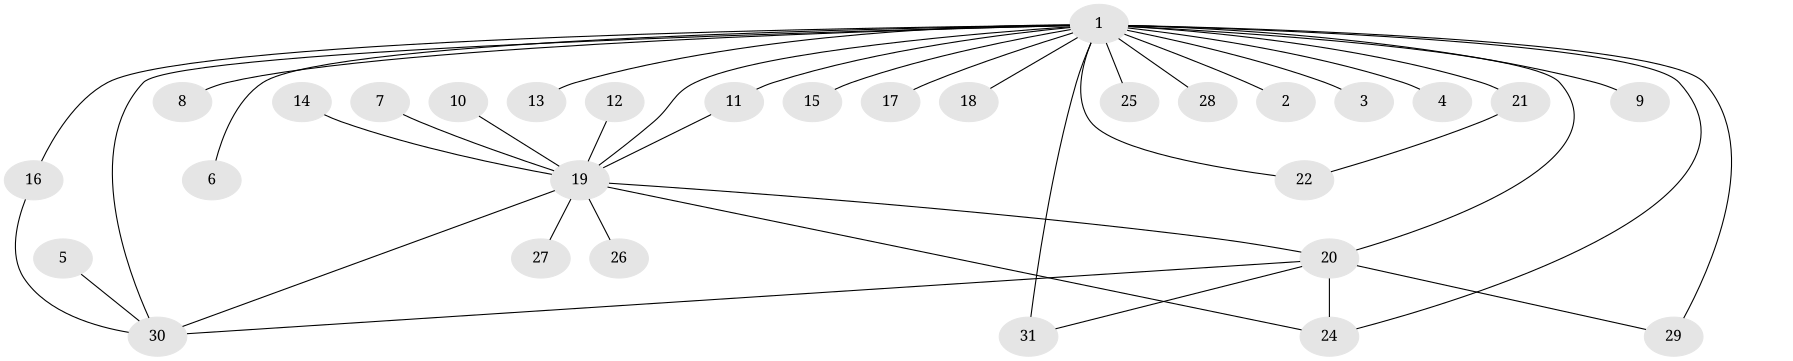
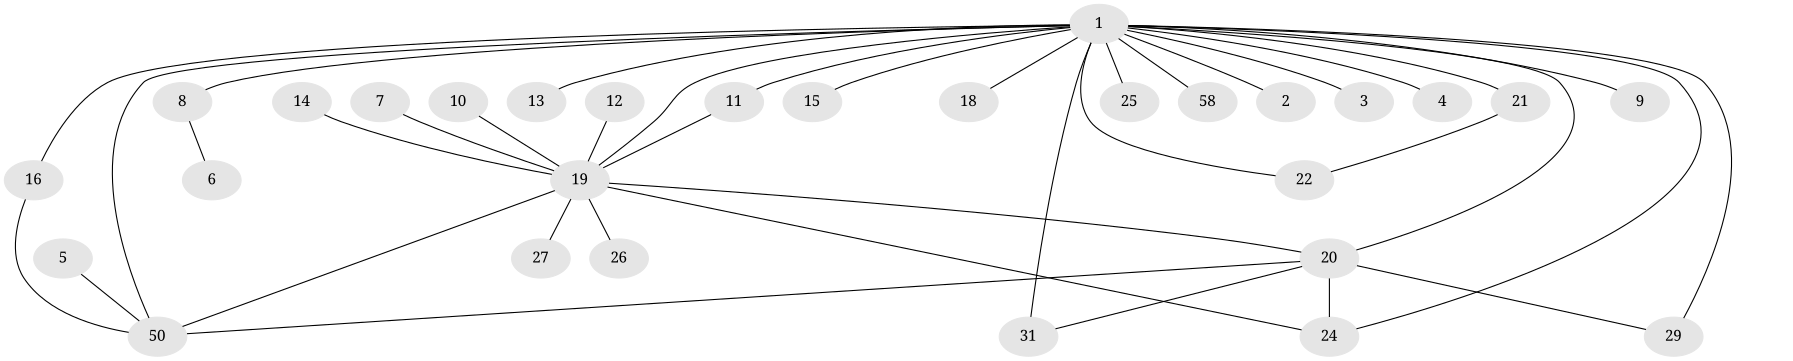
edge "1" -- "6": now "8" -- "6"
node "17": removed
node "28": label "28" -> "58"
node "30": label "30" -> "50"
